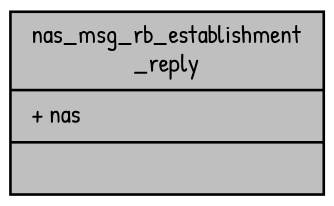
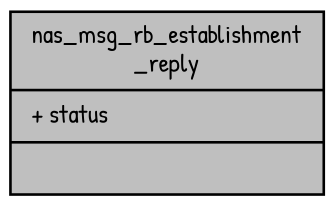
node "nas_msg_rb_establishment": text "+ nas" -> "+ status"
